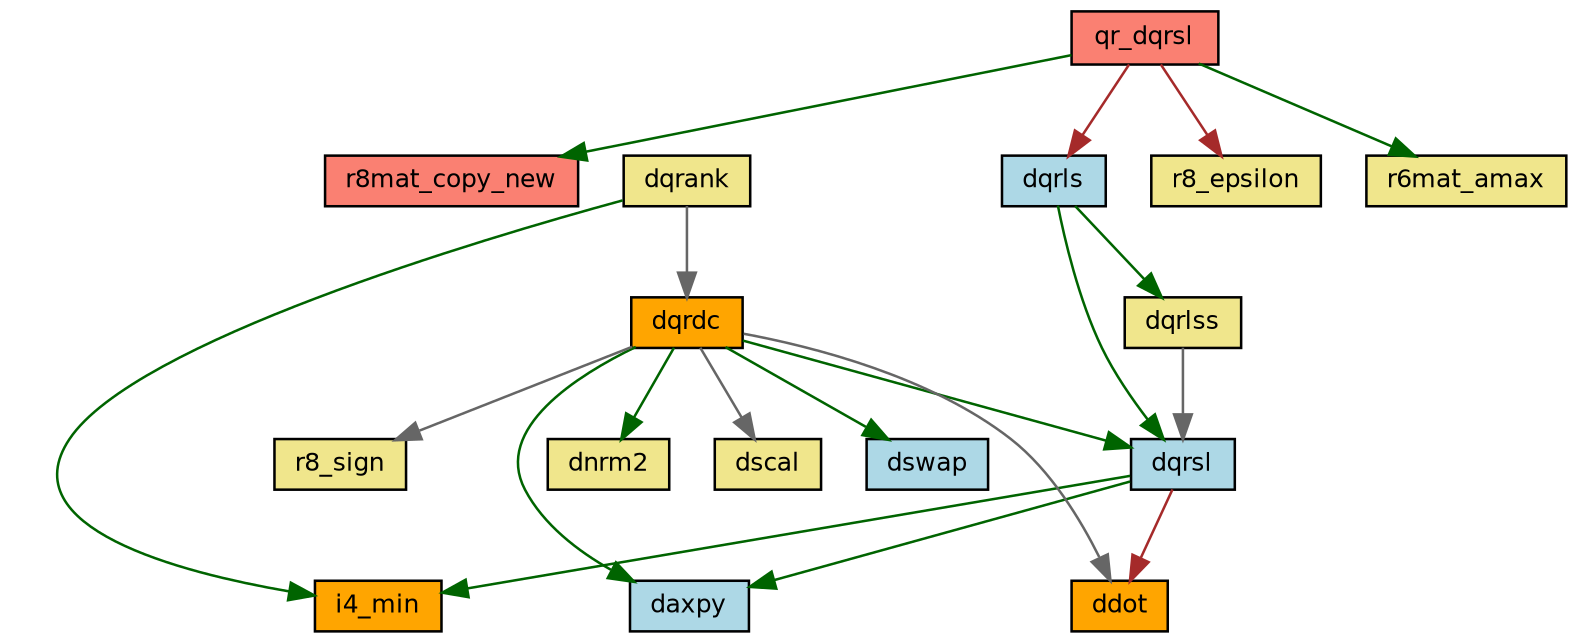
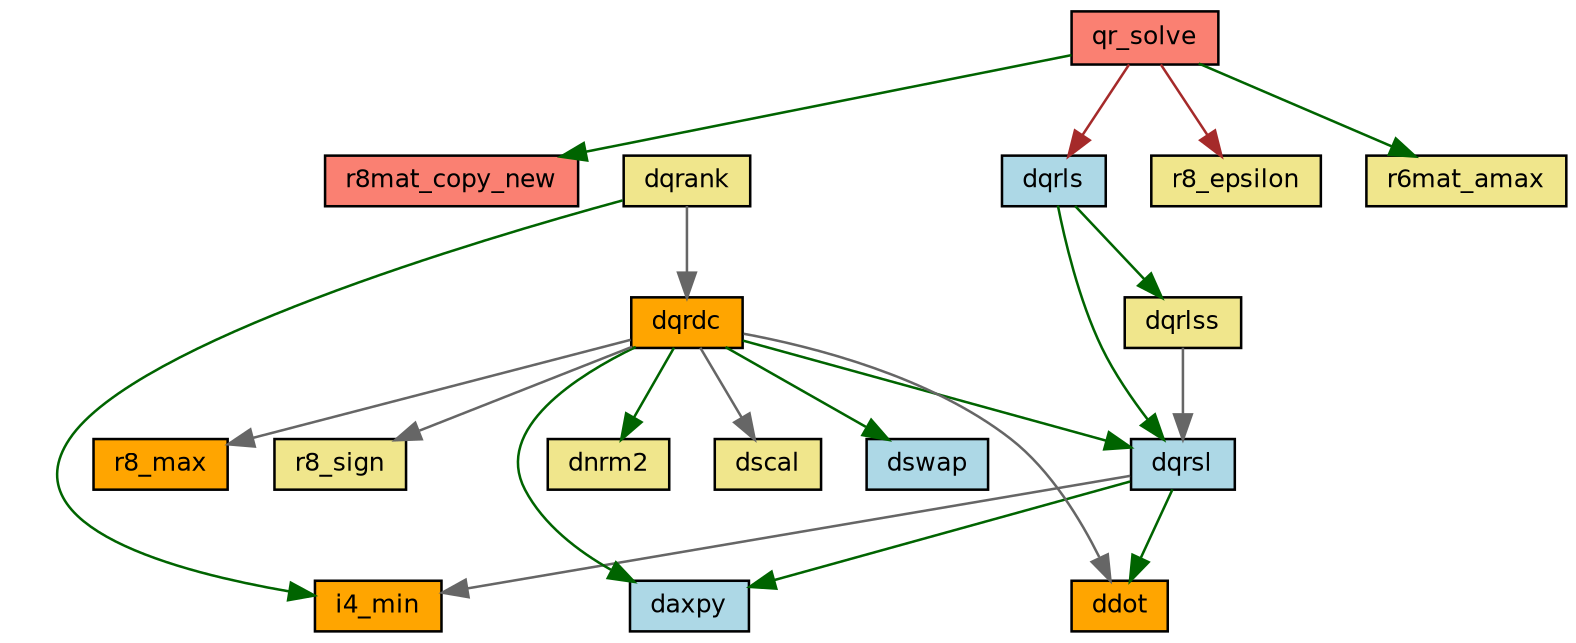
node "qr_dqrsl": label "qr_dqrsl" -> "qr_solve"
node "r8_max": added
edge "dqrsl" -> "ddot": color brown -> darkgreen
edge "dqrsl" -> "i4_min": color darkgreen -> gray40
